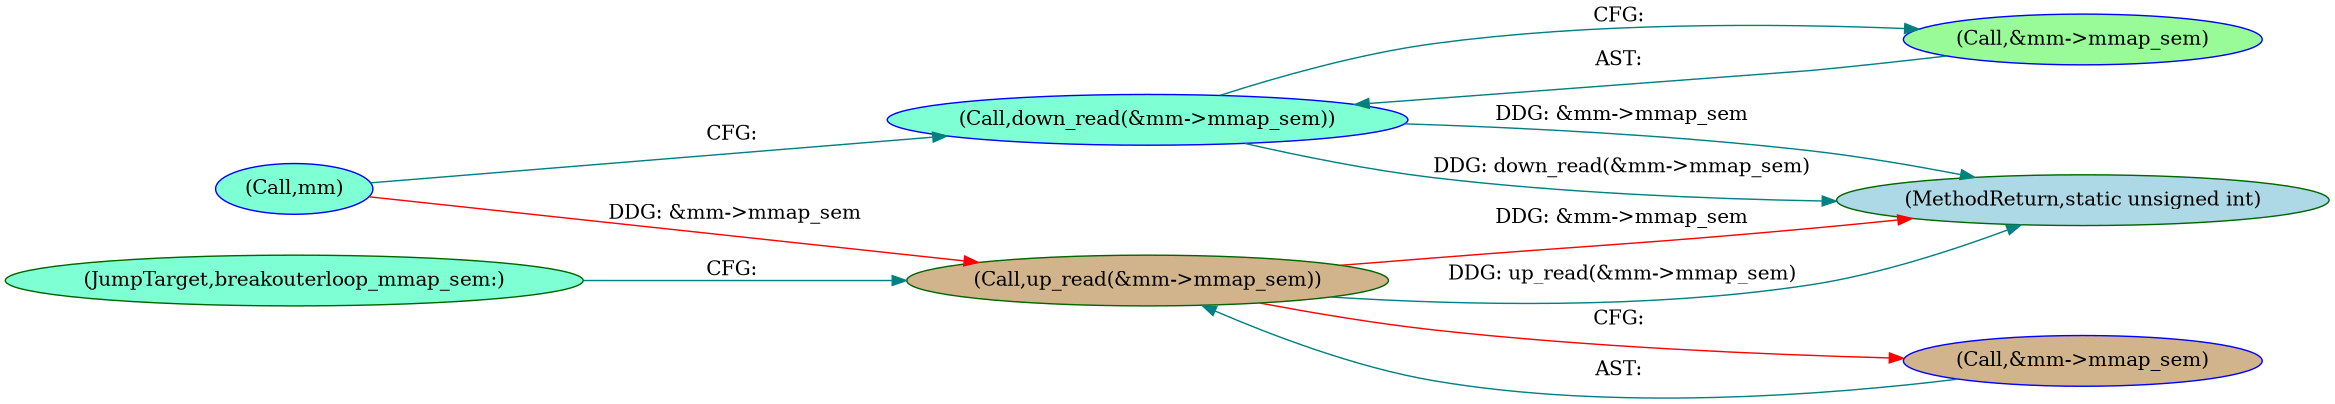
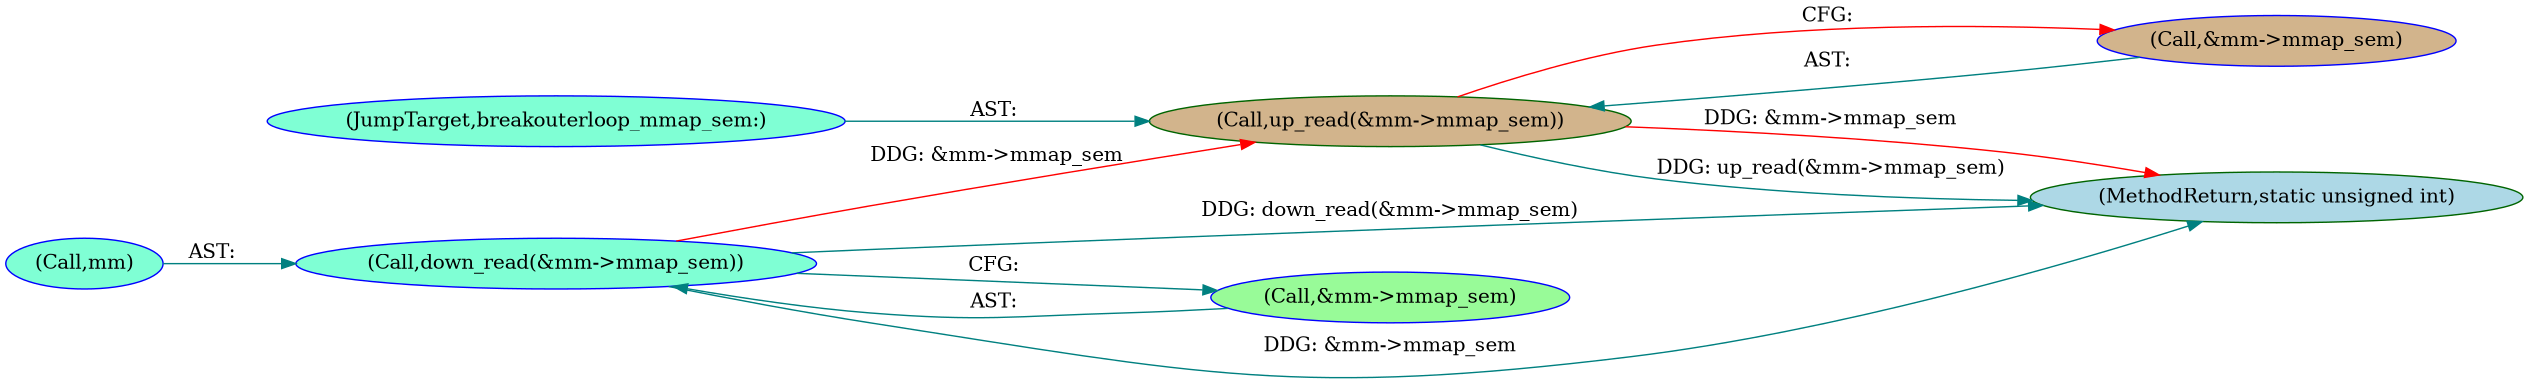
edge "(Call,mm)" -> "(Call,down_read(&mm->mmap_sem))": label "CFG: " -> "AST: "
edge "(Call,mm)" -> "(Call,up_read(&mm->mmap_sem))": now "(Call,down_read(&mm->mmap_sem))" -> "(Call,up_read(&mm->mmap_sem))"
edge "(JumpTarget,breakouterloop_mmap_sem:)" -> "(Call,up_read(&mm->mmap_sem))": label "CFG: " -> "AST: "
node "(JumpTarget,breakouterloop_mmap_sem:)": color darkgreen -> blue
